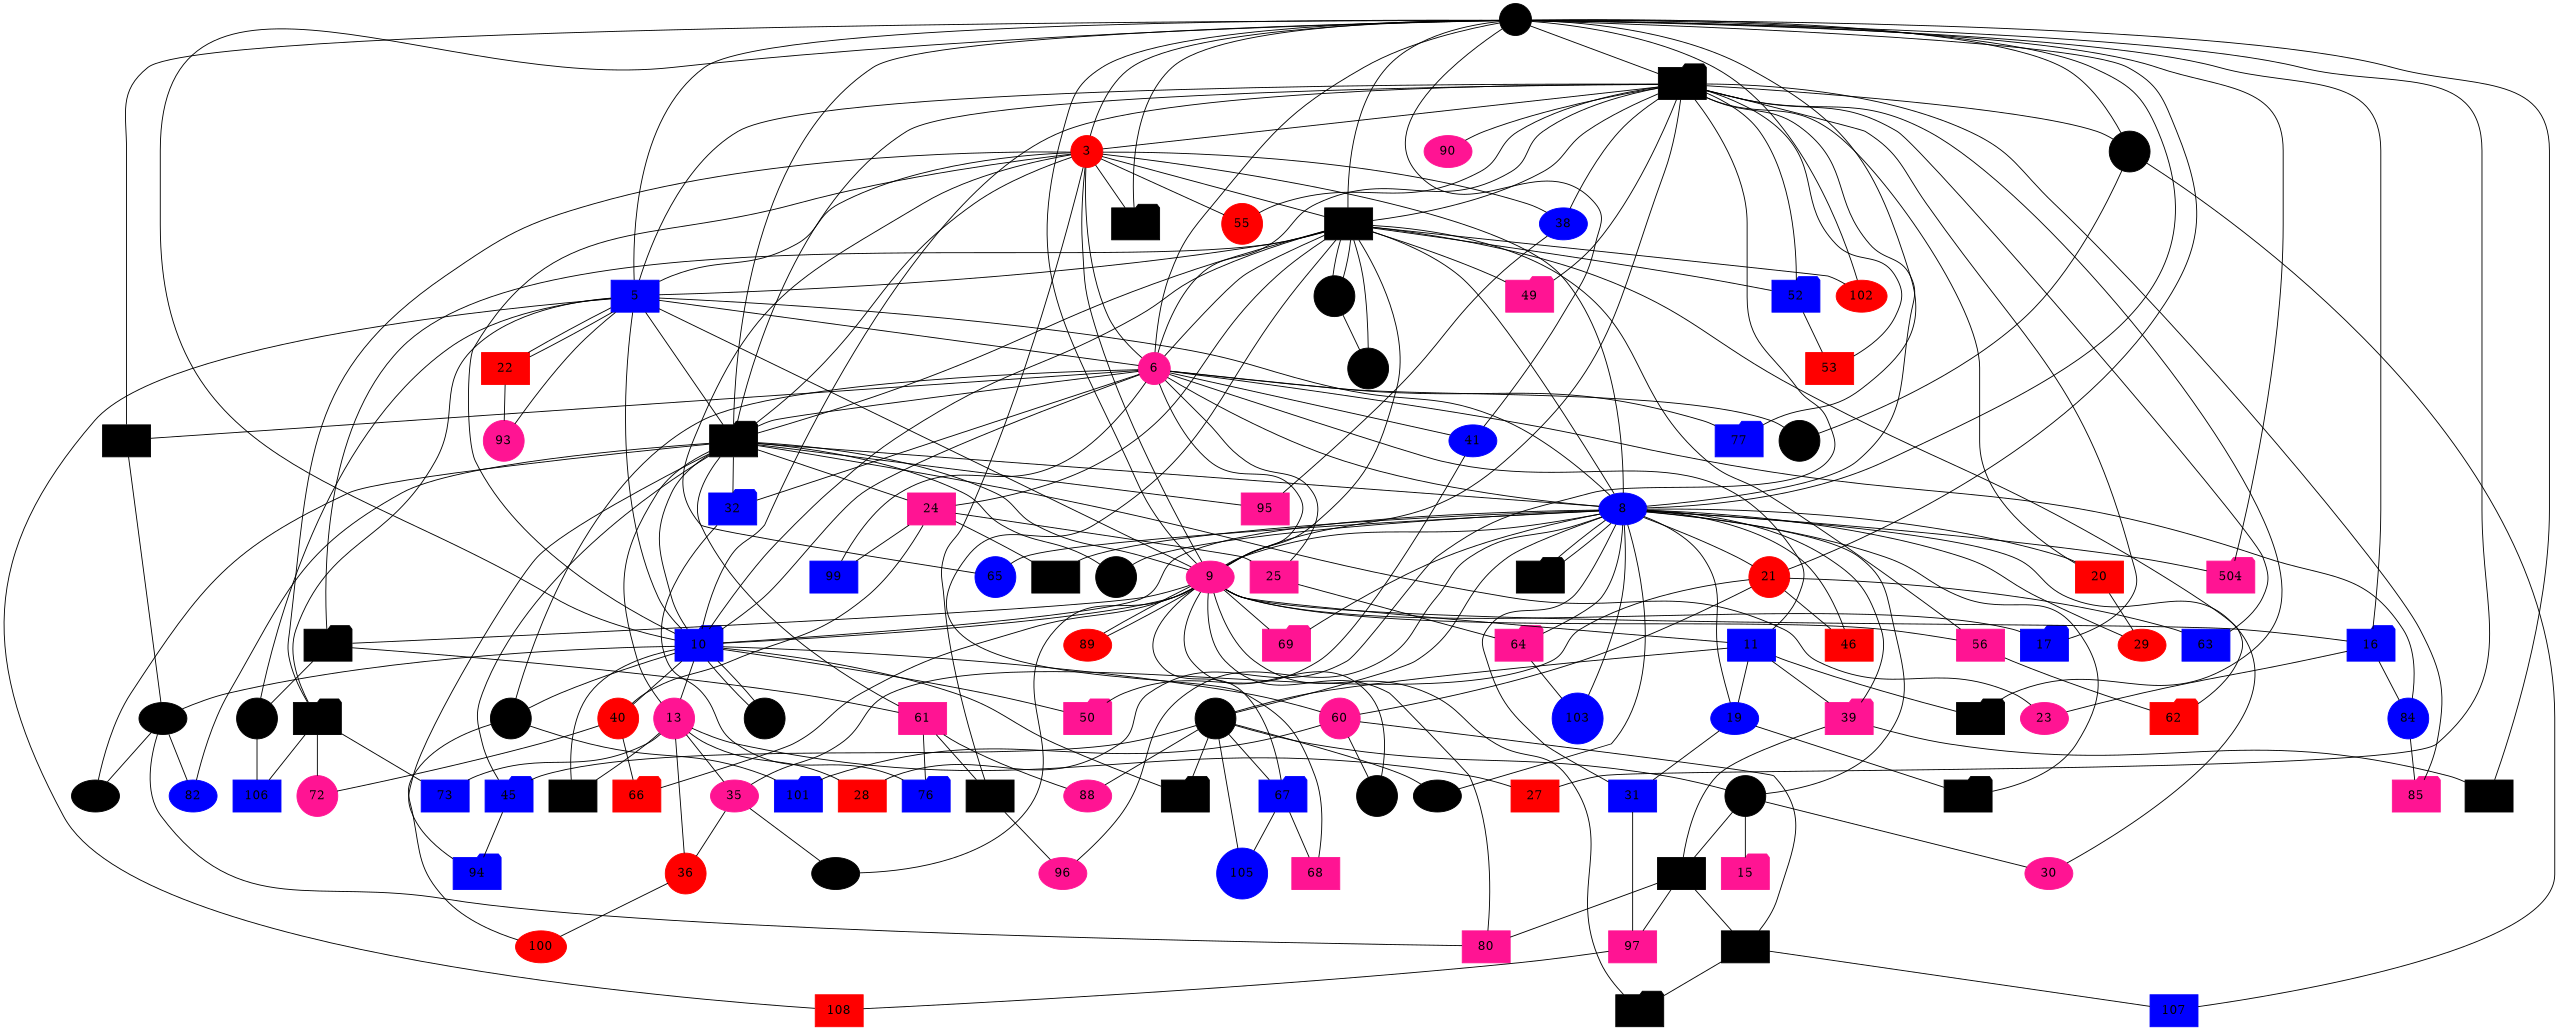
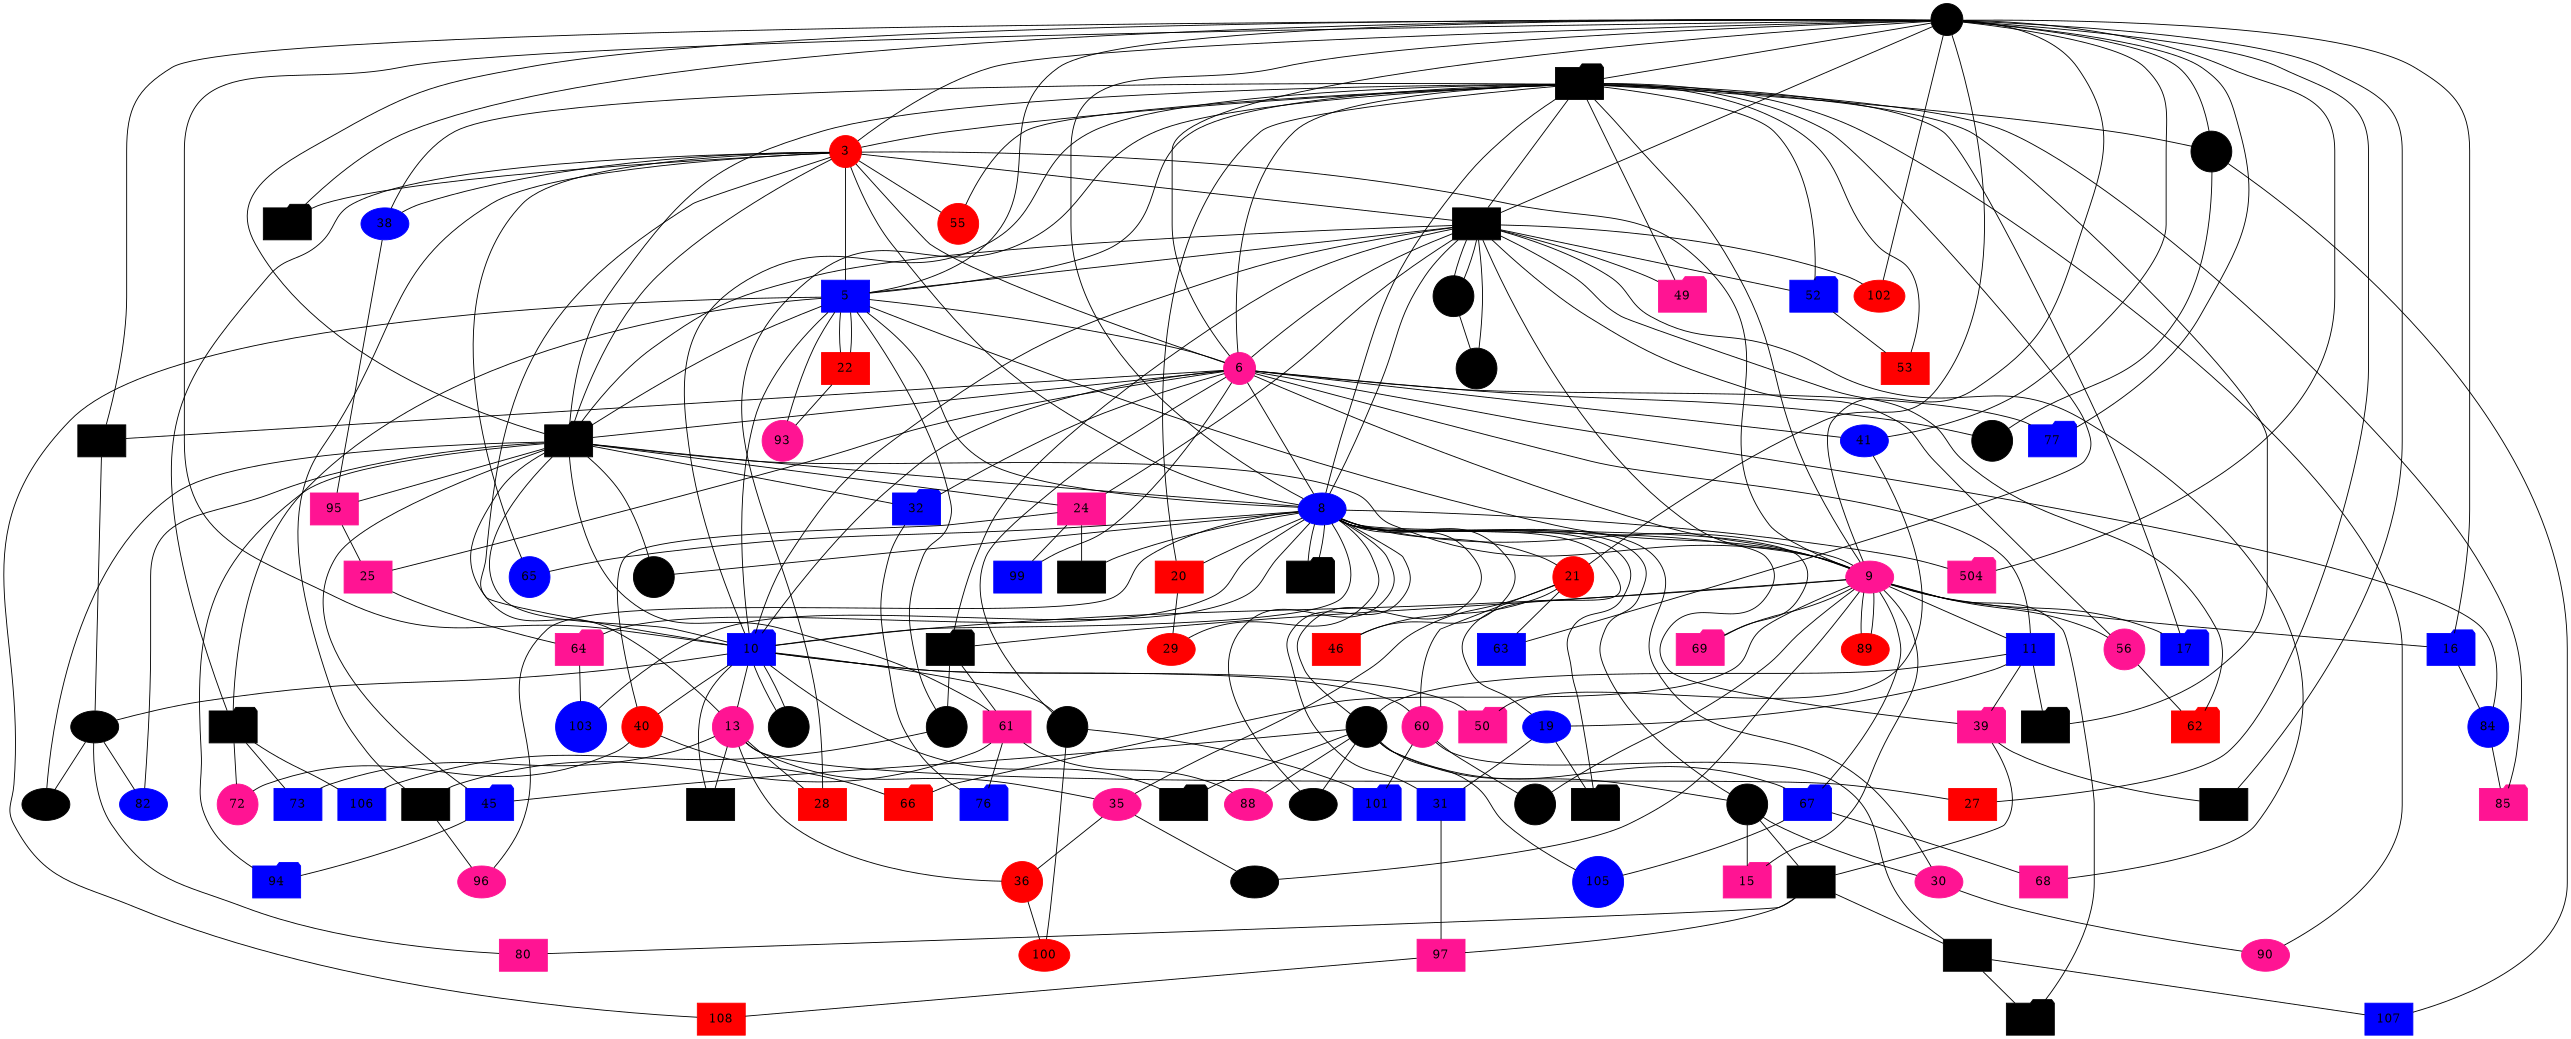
edge "24" -- "25": now "95" -- "25"
node "56": shape box -> circle
edge "9" -- "80": now "9" -- "15"
node "23": removed
edge "30" -- "90": added
